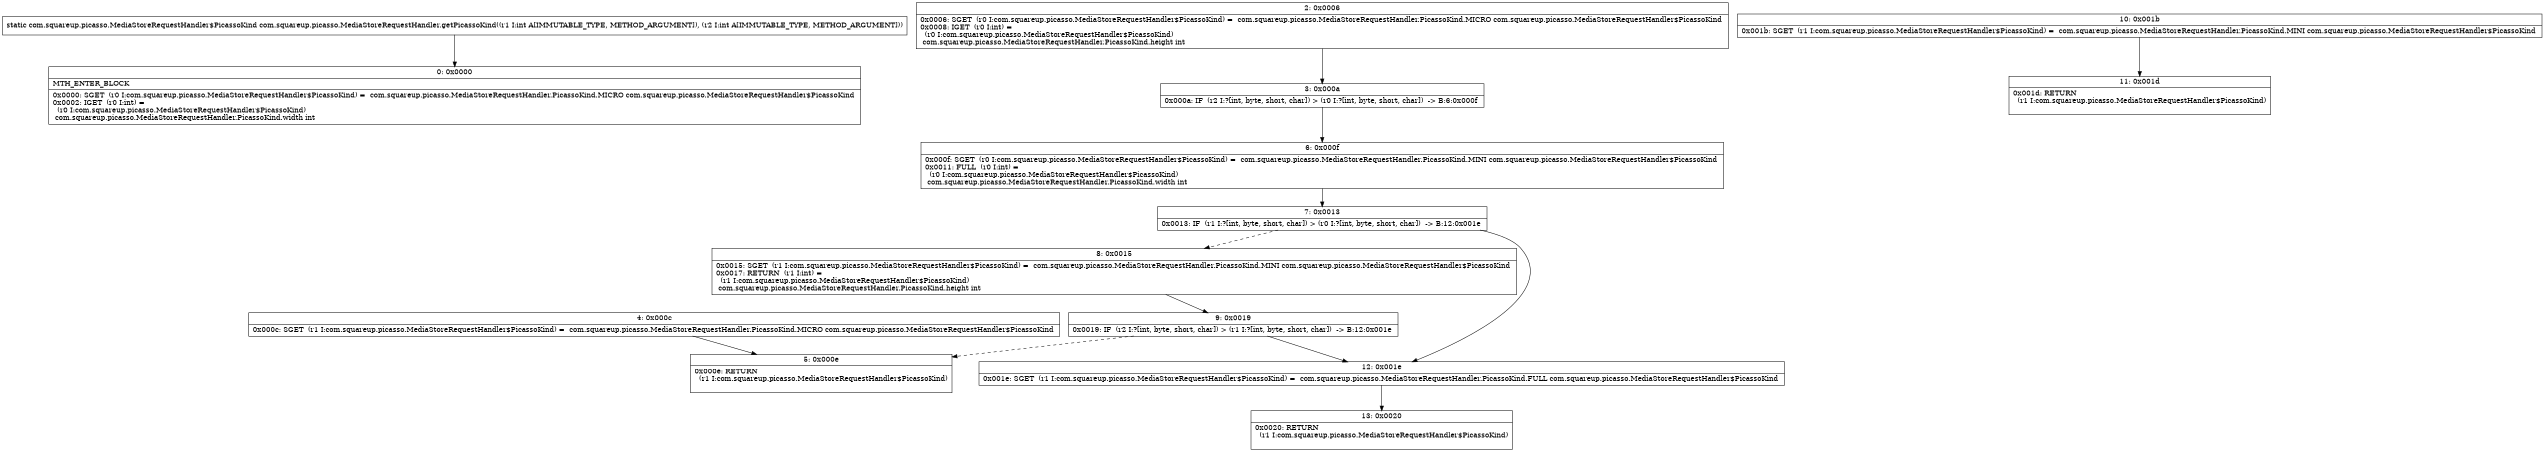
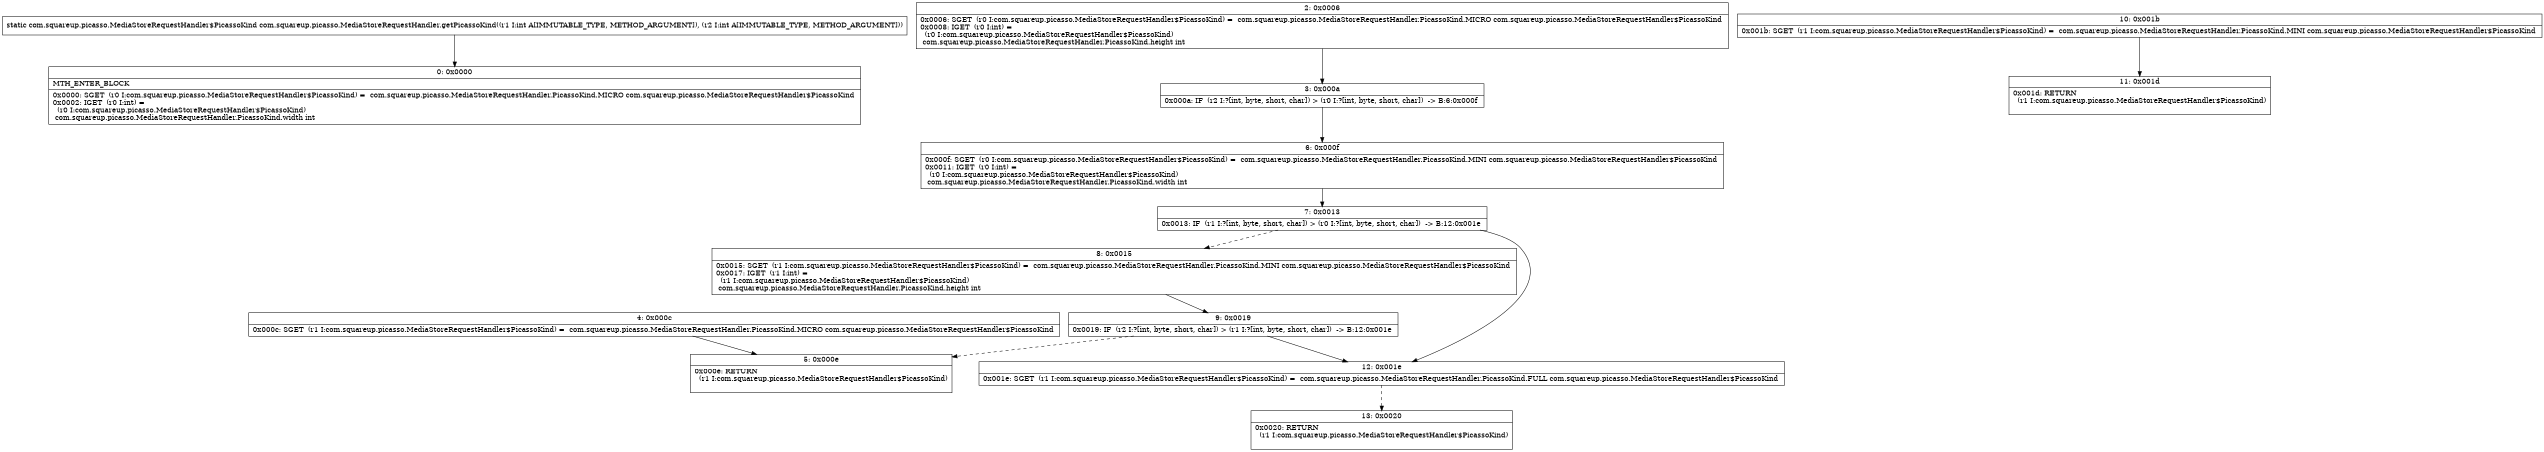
node "6: 0x000f": text "0x0011: FULL  (r0 I:int) =" -> "0x0011: IGET  (r0 I:int) ="
node "8: 0x0015": text "0x0017: RETURN  (r1 I:int) =" -> "0x0017: IGET  (r1 I:int) ="
edge "12: 0x001e" -> "13: 0x0020": style solid -> dashed
